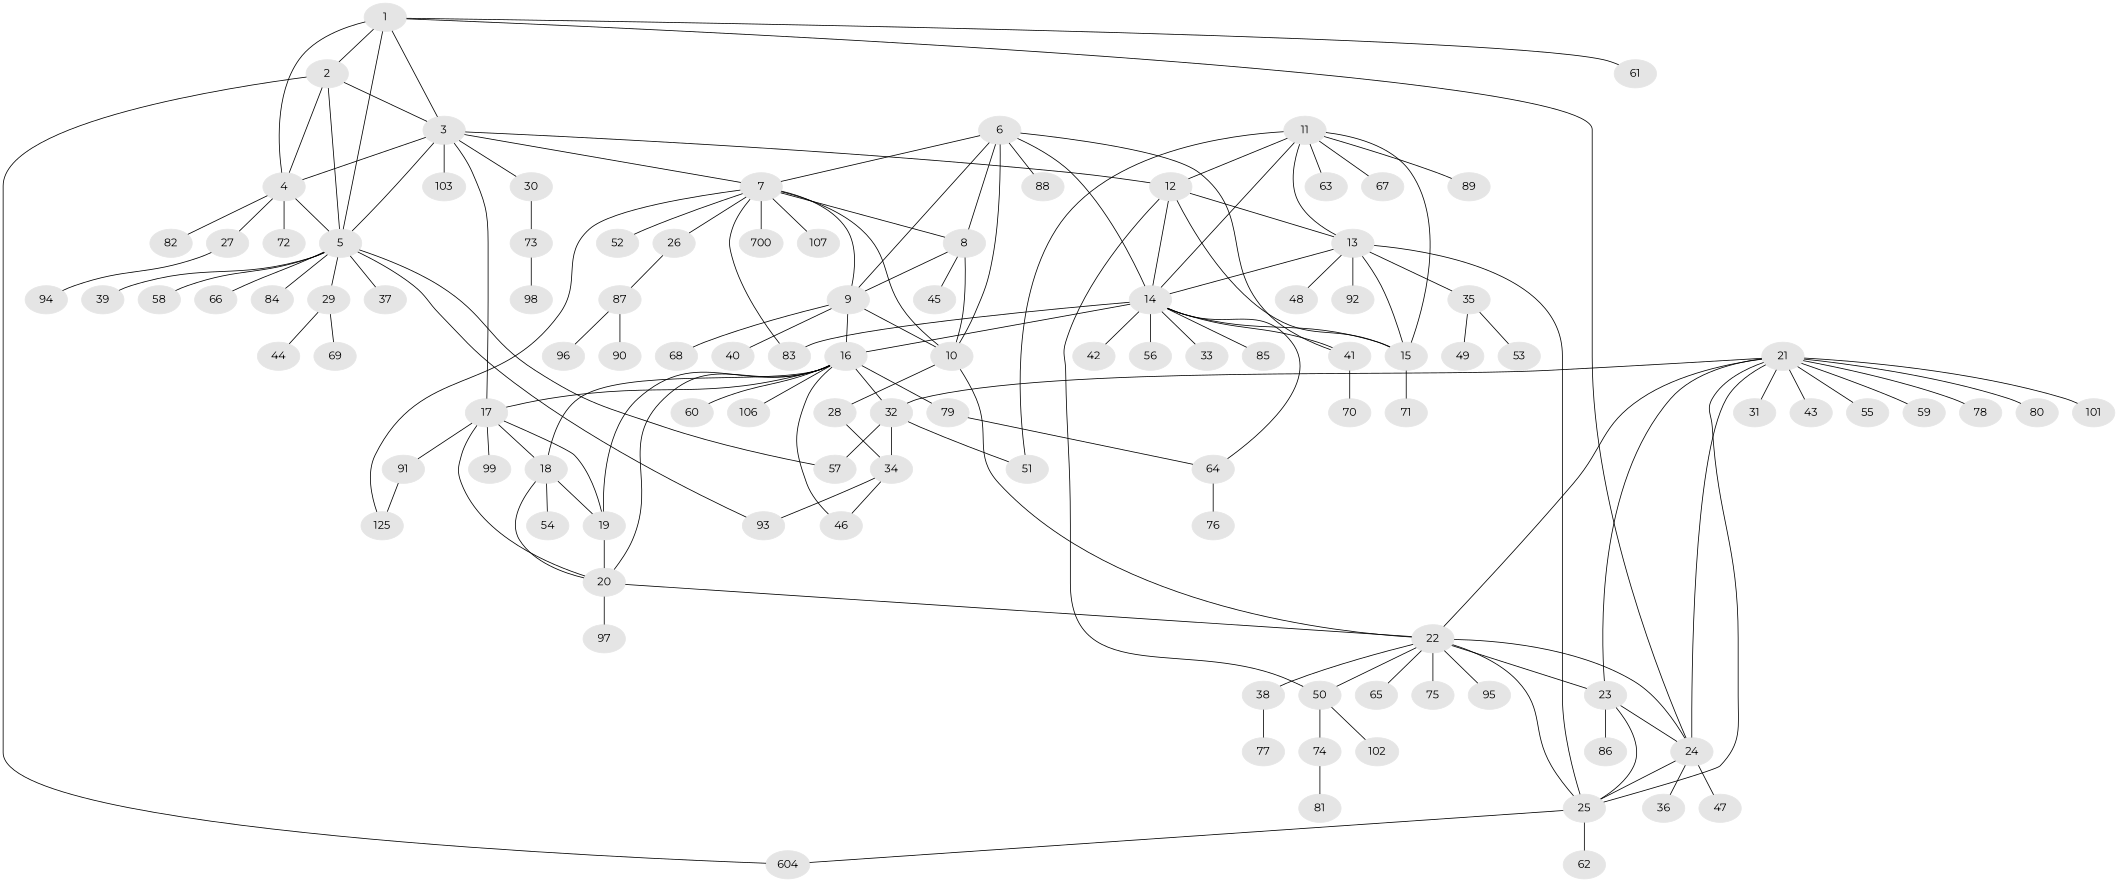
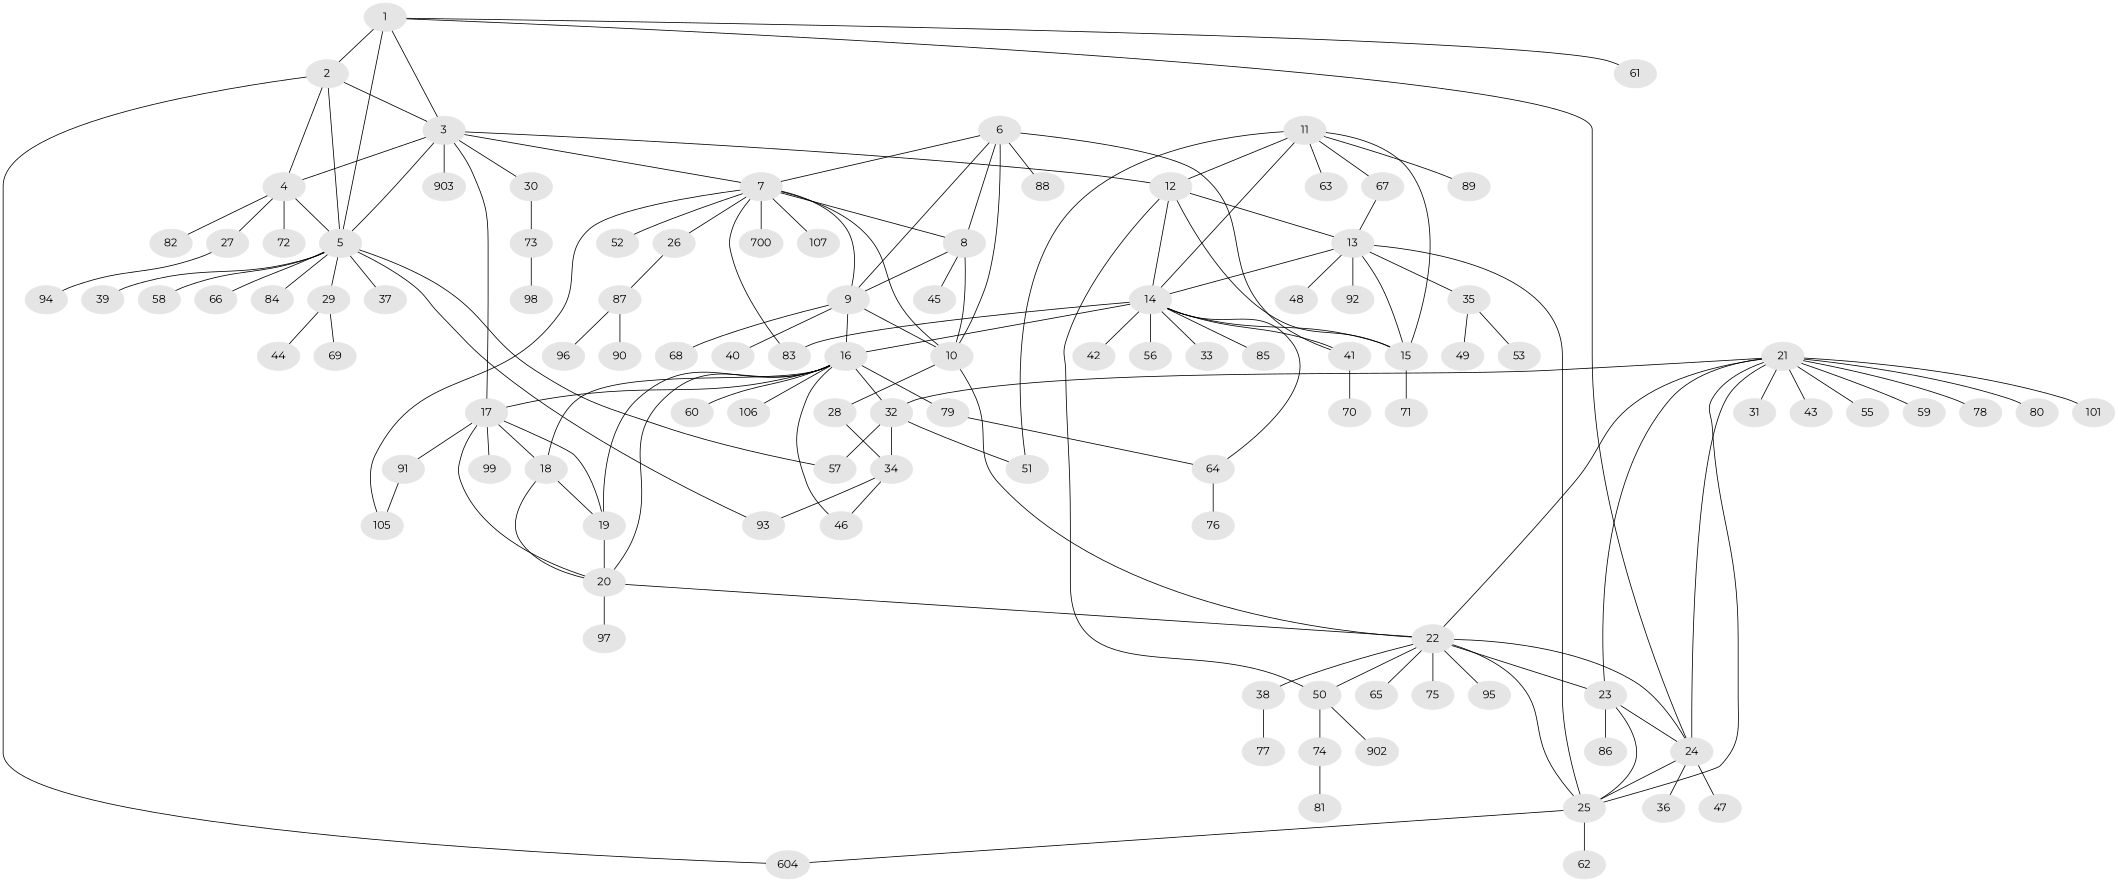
edge "1" -- "4": removed
node "103": label "103" -> "903"
edge "11" -- "13": now "67" -- "13"
edge "6" -- "14": removed
node "125": label "125" -> "105"
node "54": removed
node "102": label "102" -> "902"
